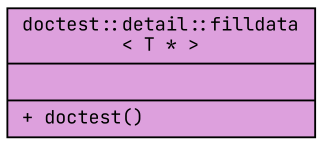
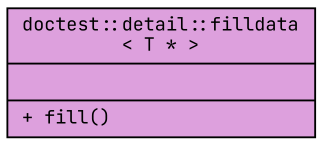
node "doctest::detail::filldata": text "+ doctest()" -> "+ fill()"
